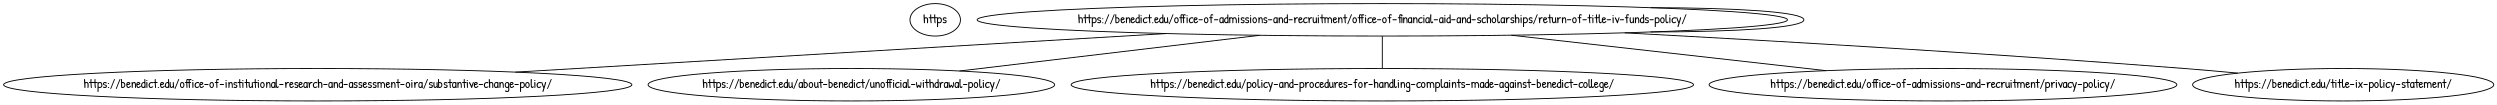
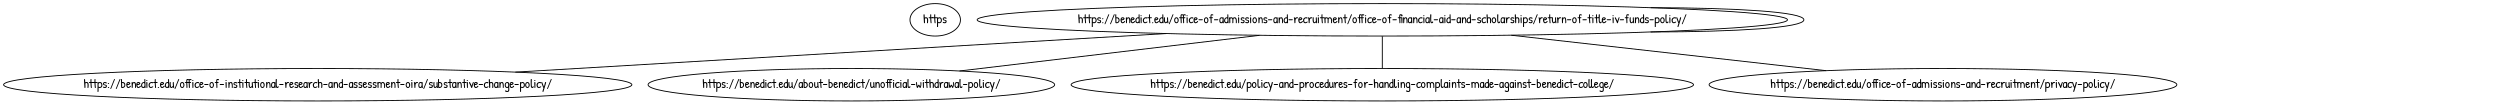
node "https://benedict.edu/title-ix-policy-statement/": removed
